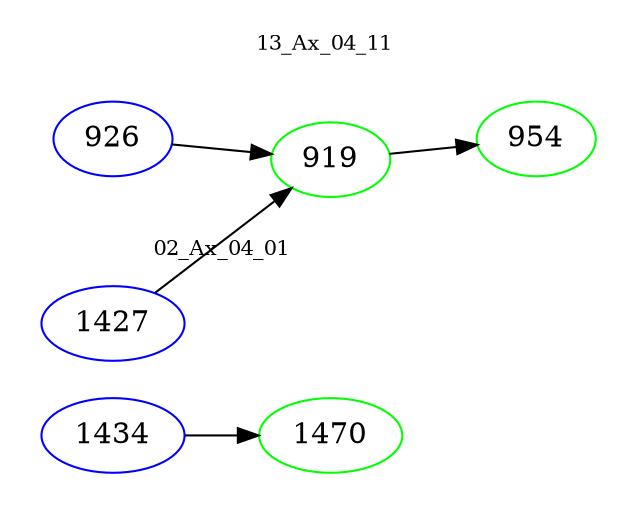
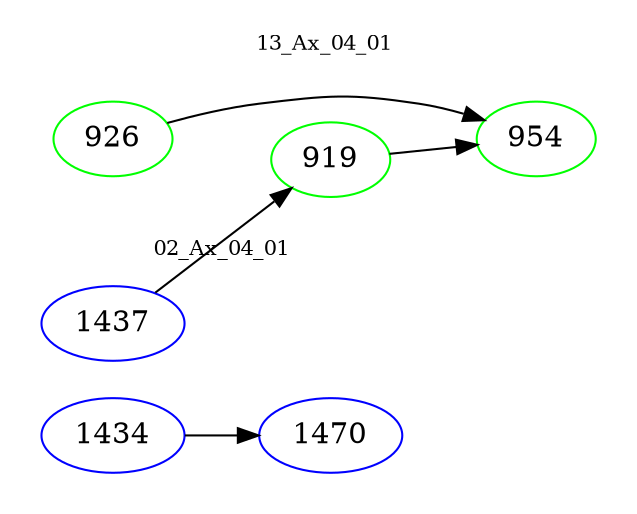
cluster "13_Ax_04_11": label "13_Ax_04_11" -> "13_Ax_04_01"
node "926": color blue -> green
edge "926" -> "919": now "926" -> "954"
node "1427": label "1427" -> "1437"
node "1470": color green -> blue
